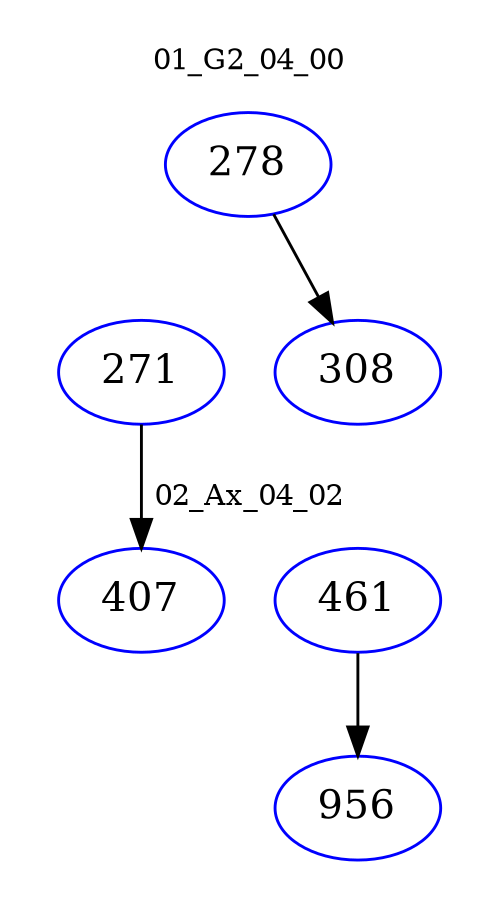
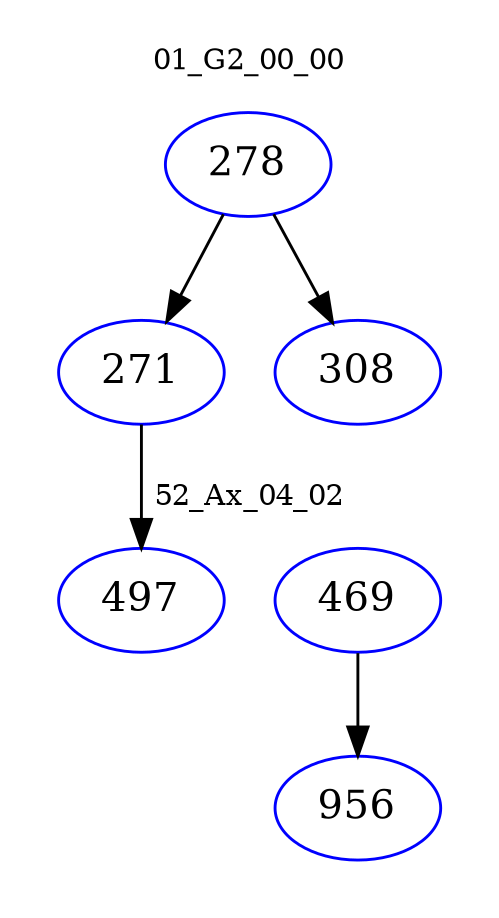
cluster "01_G2_04_00": label "01_G2_04_00" -> "01_G2_00_00"
edge "278" -> "271": added
cluster "02_Ax_04_02": label "02_Ax_04_02" -> "52_Ax_04_02"
node "407": label "407" -> "497"
node "461": label "461" -> "469"
